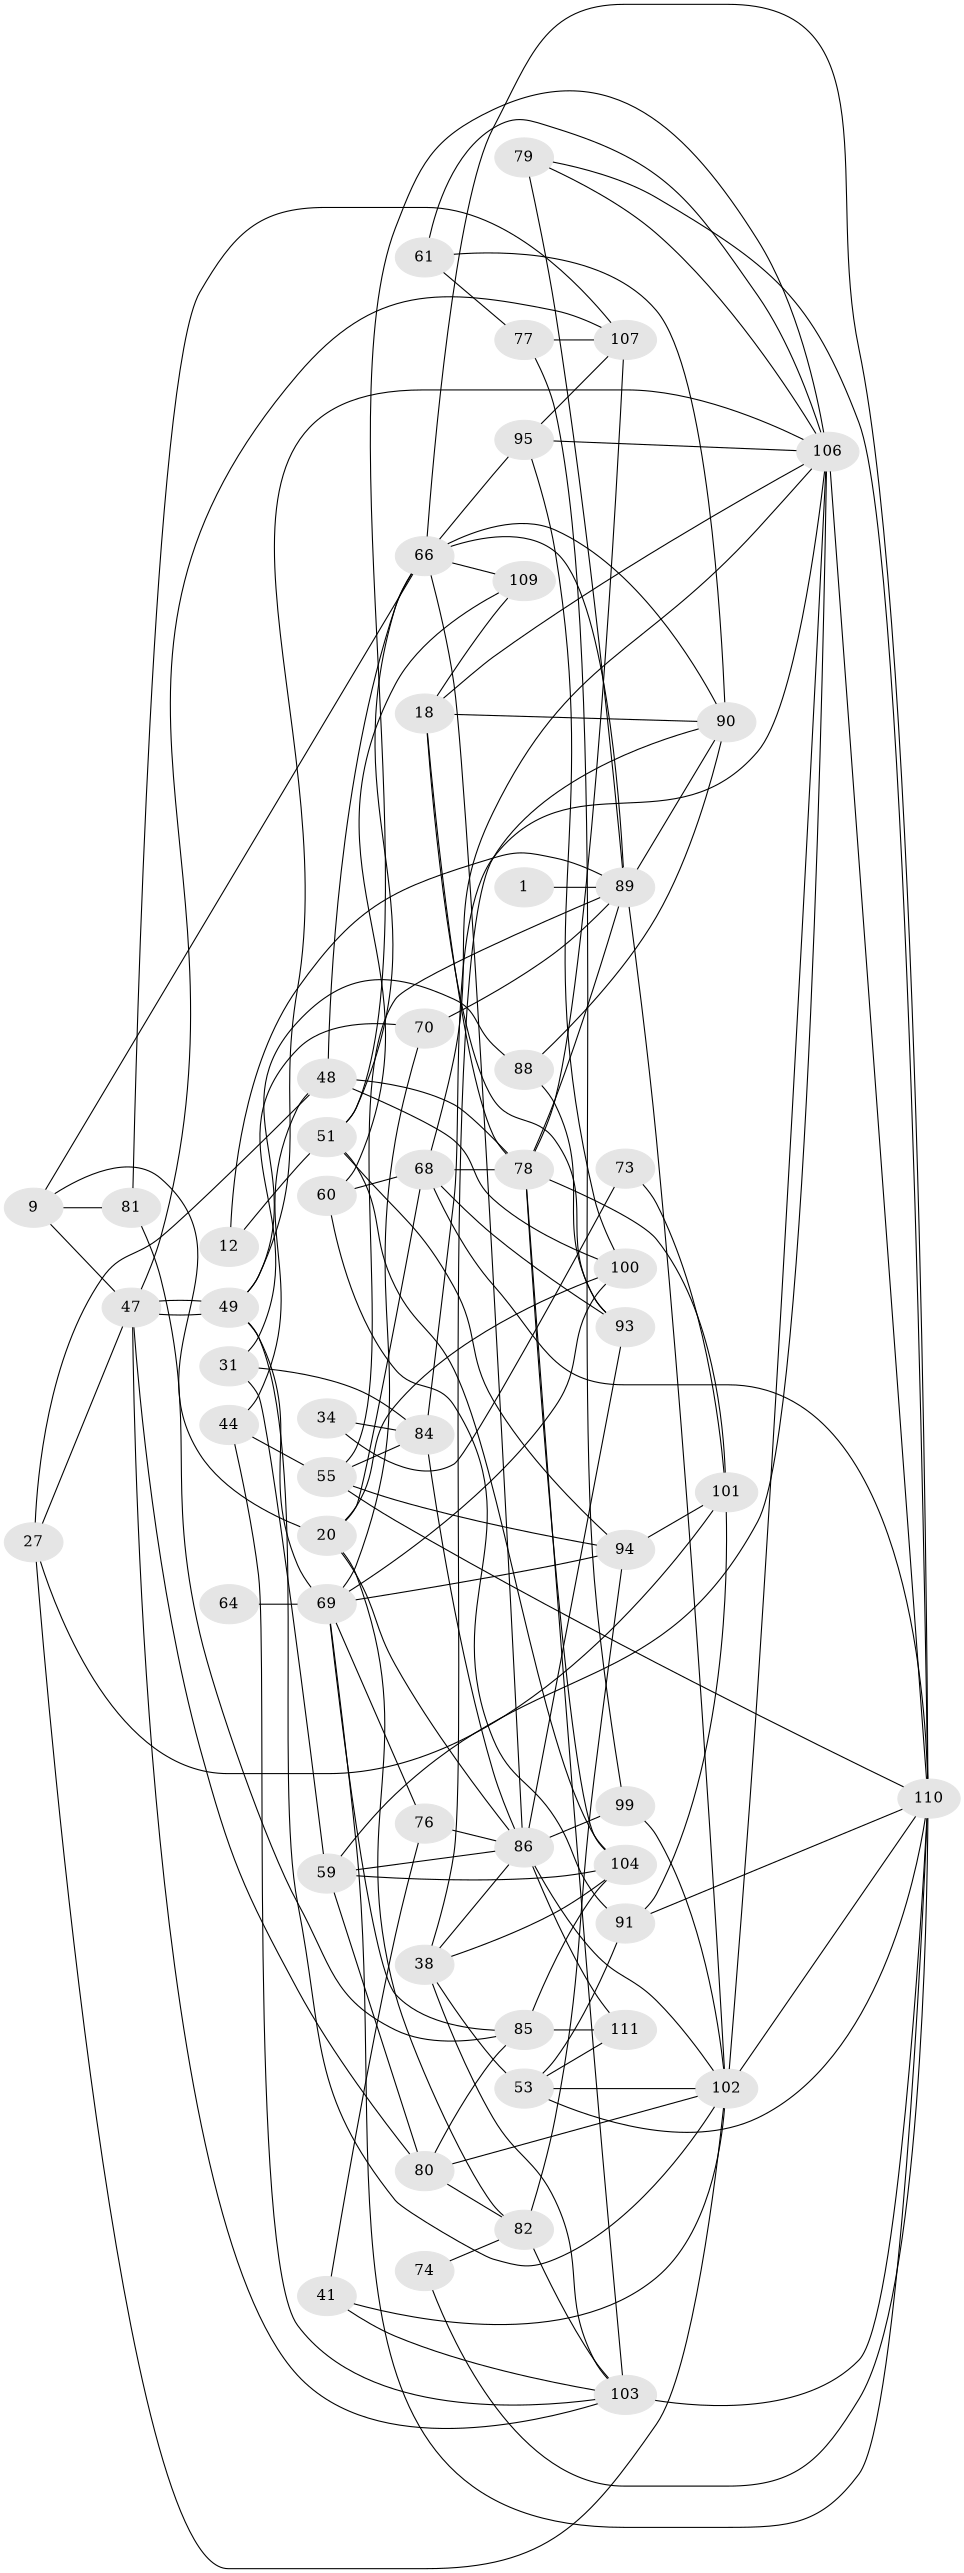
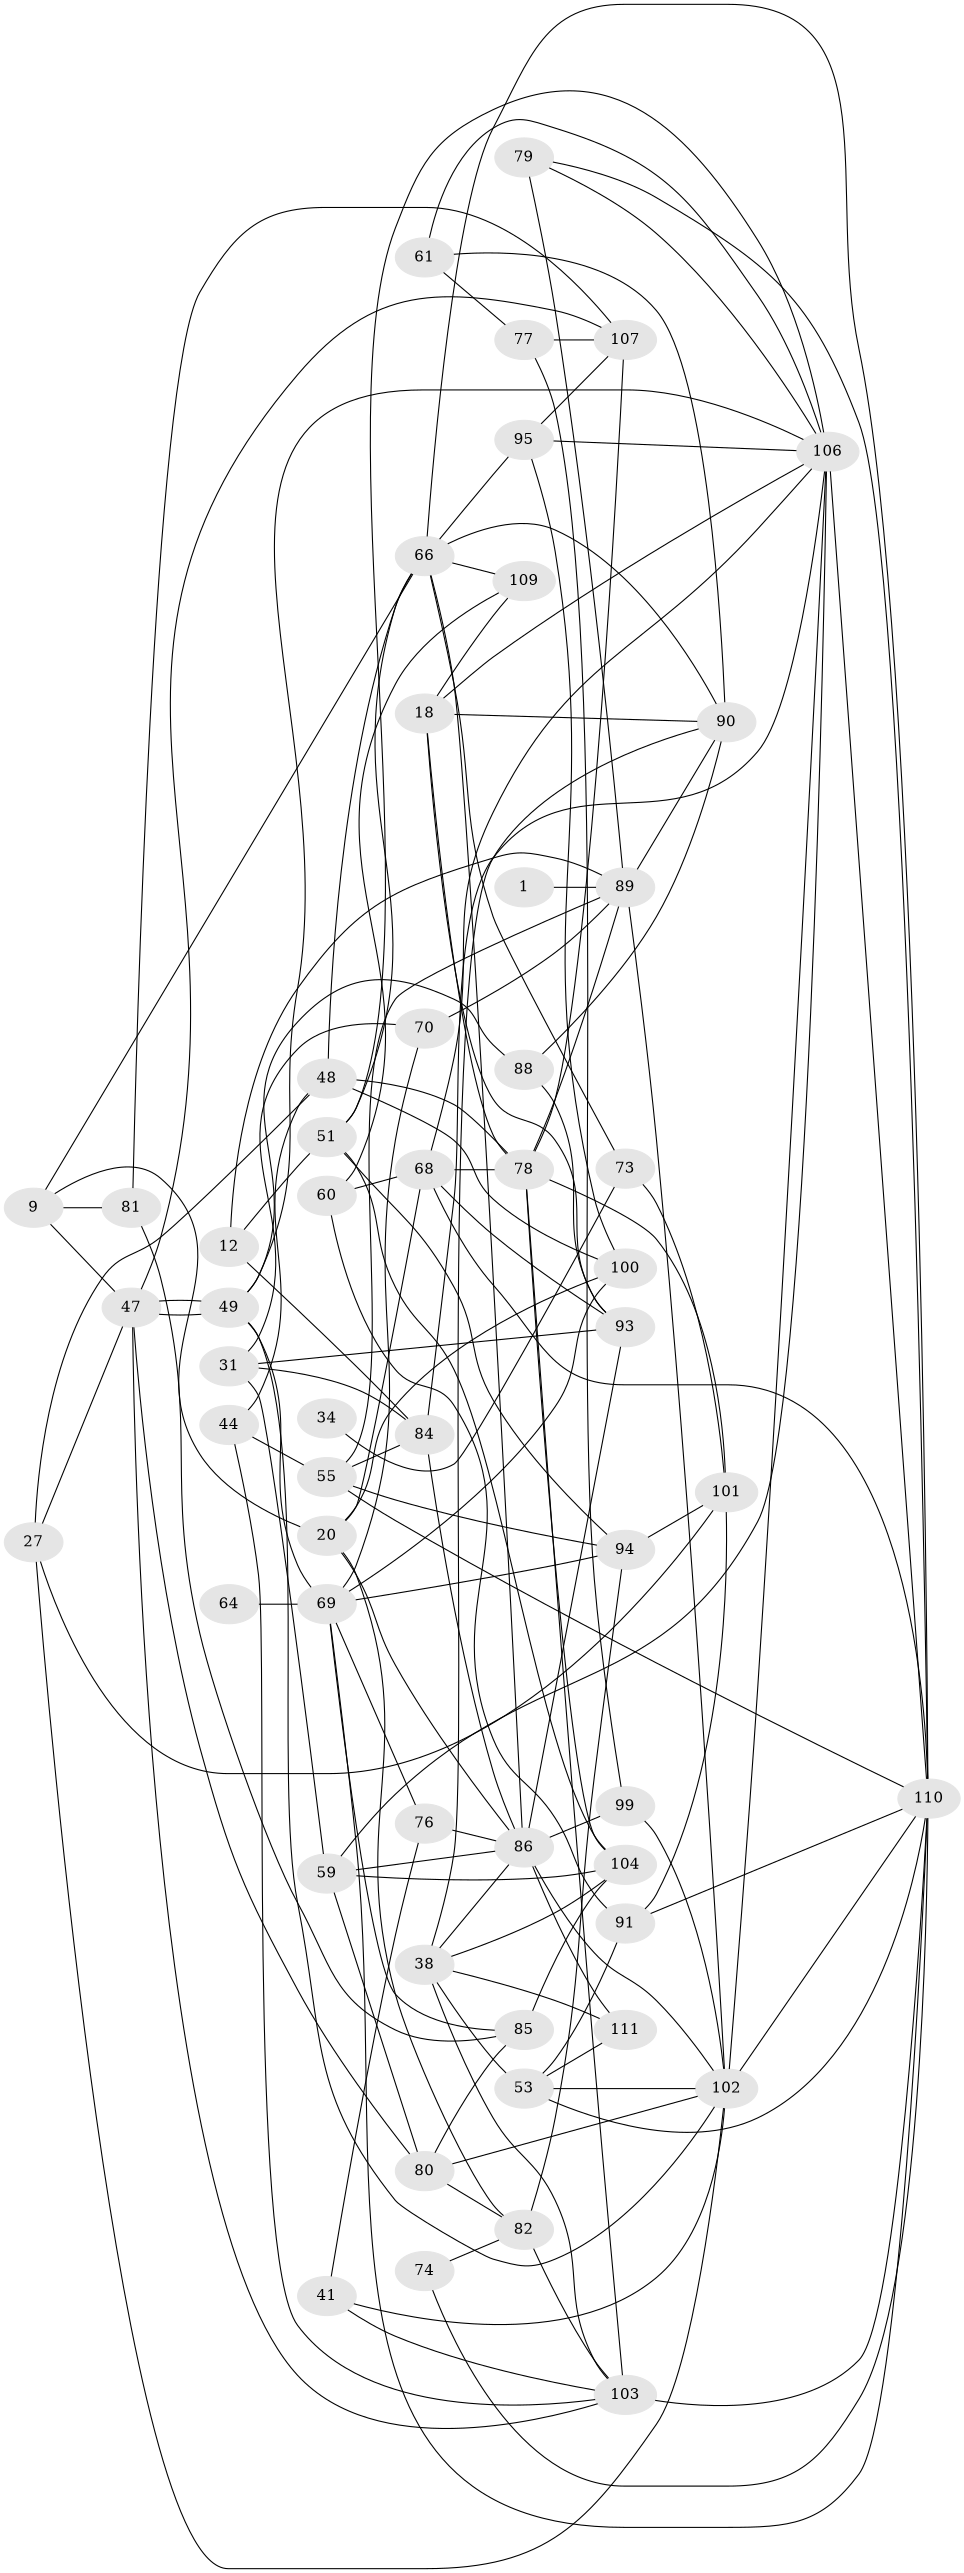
edge "66" -- "89": now "66" -- "73"
edge "93" -- "31": added
edge "34" -- "84": now "12" -- "84"
edge "85" -- "111": now "38" -- "111"
